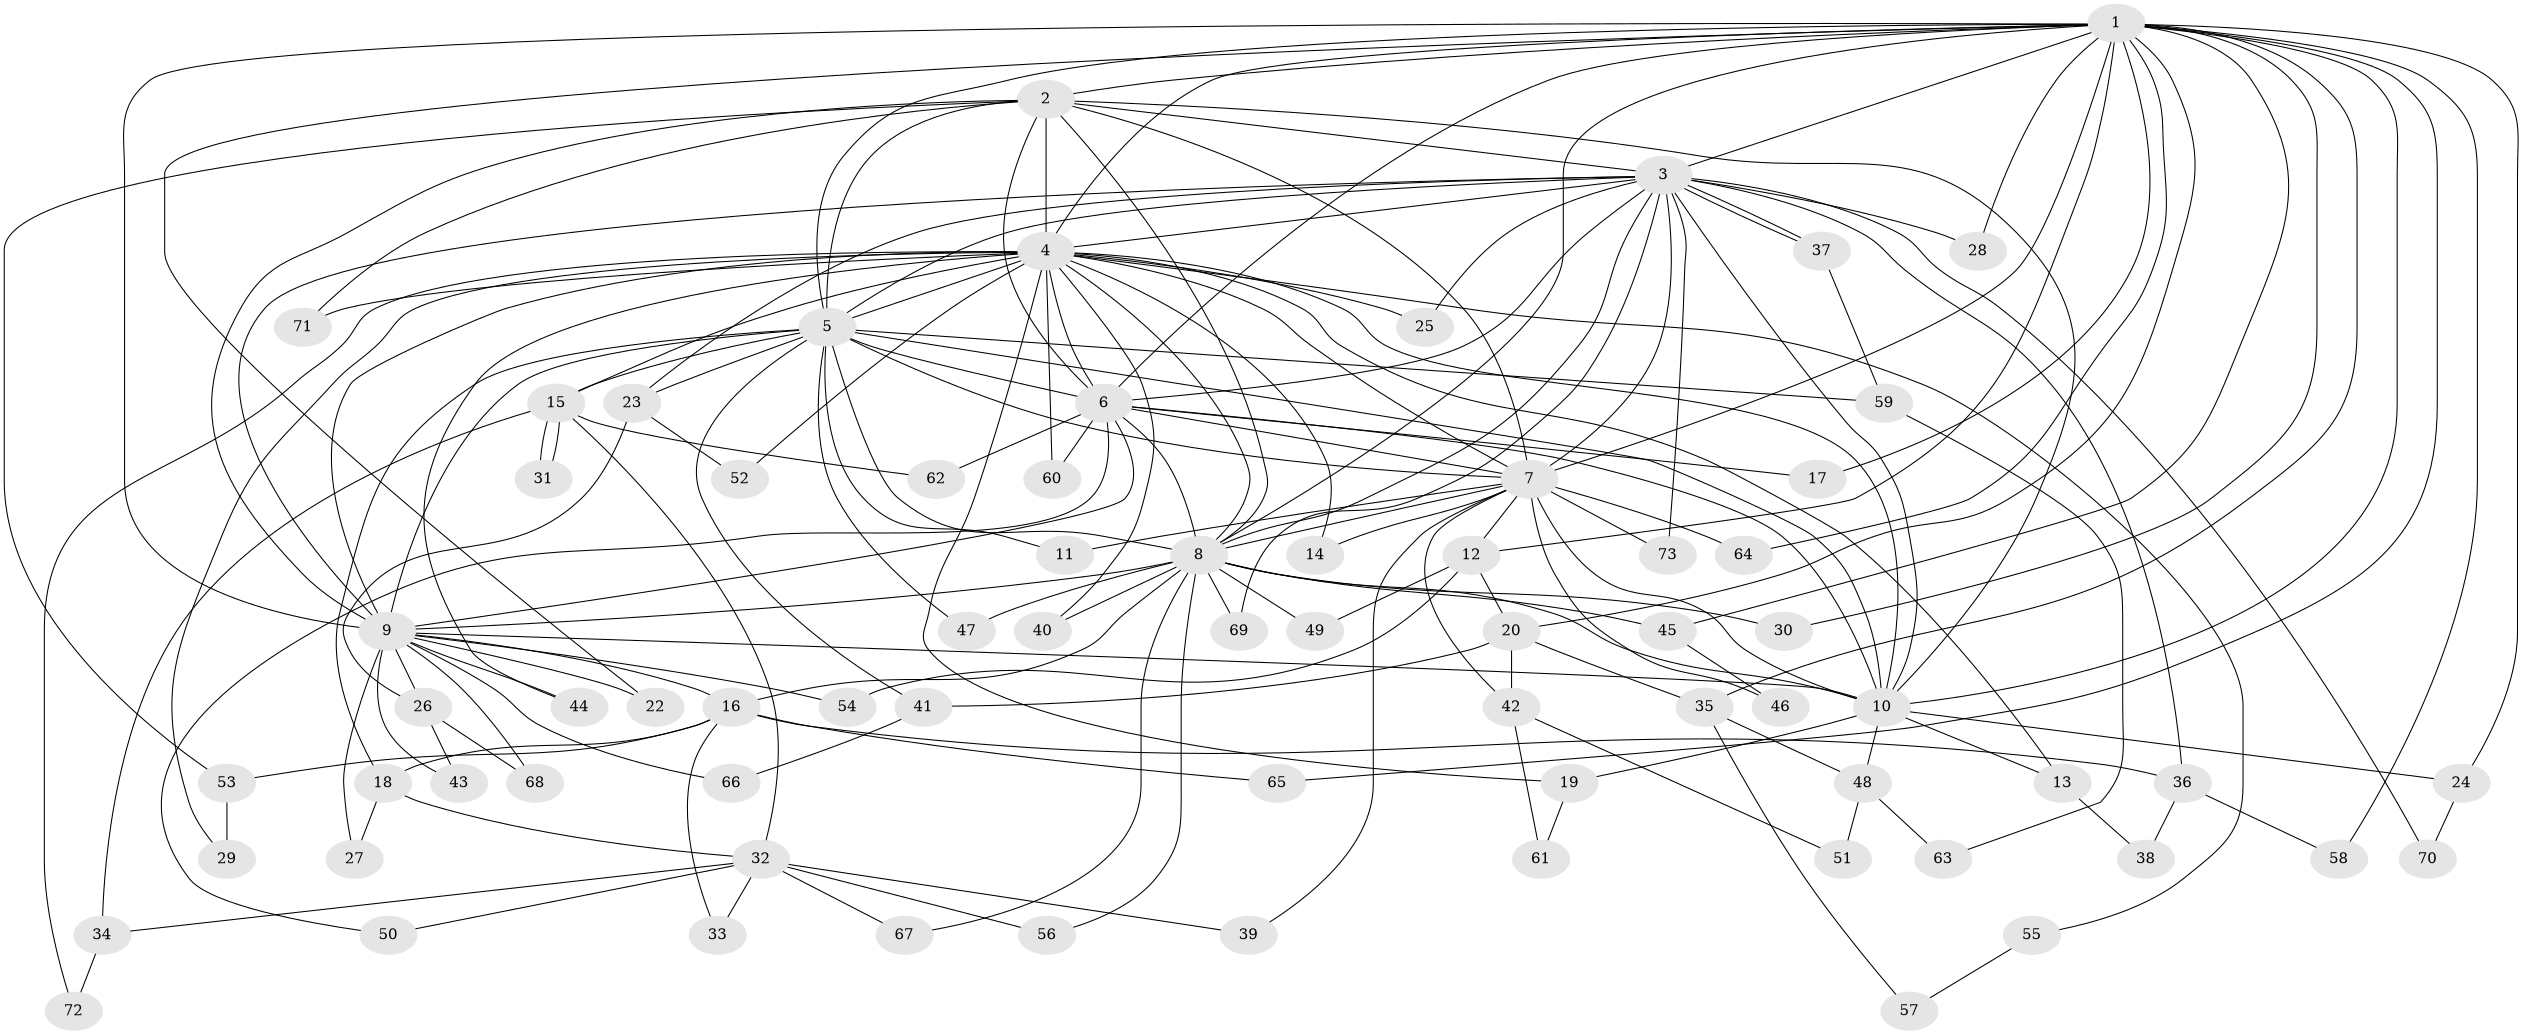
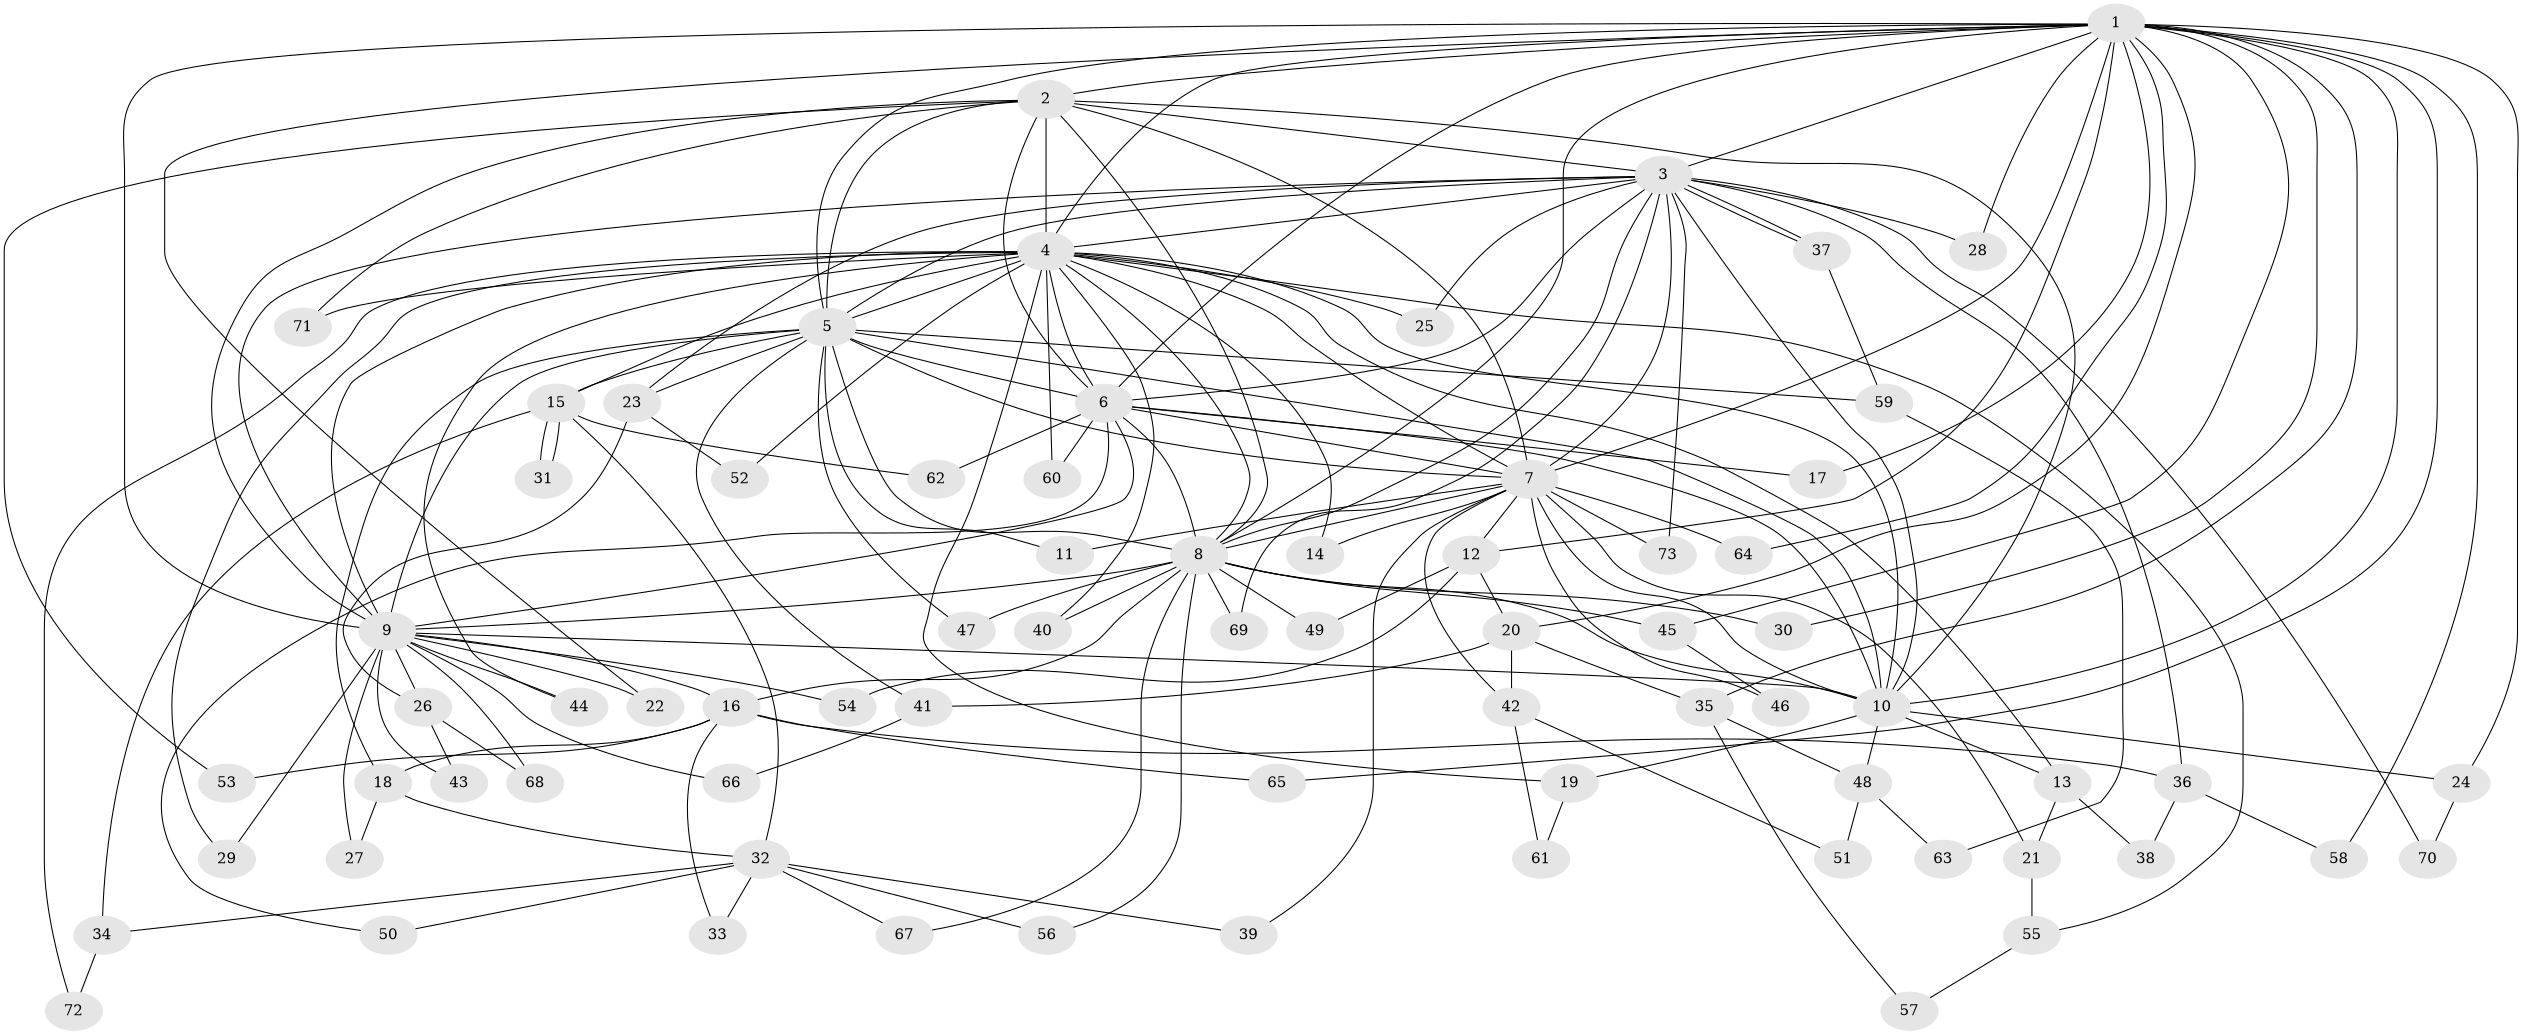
edge "53" -- "29": now "9" -- "29"
node "21": added
